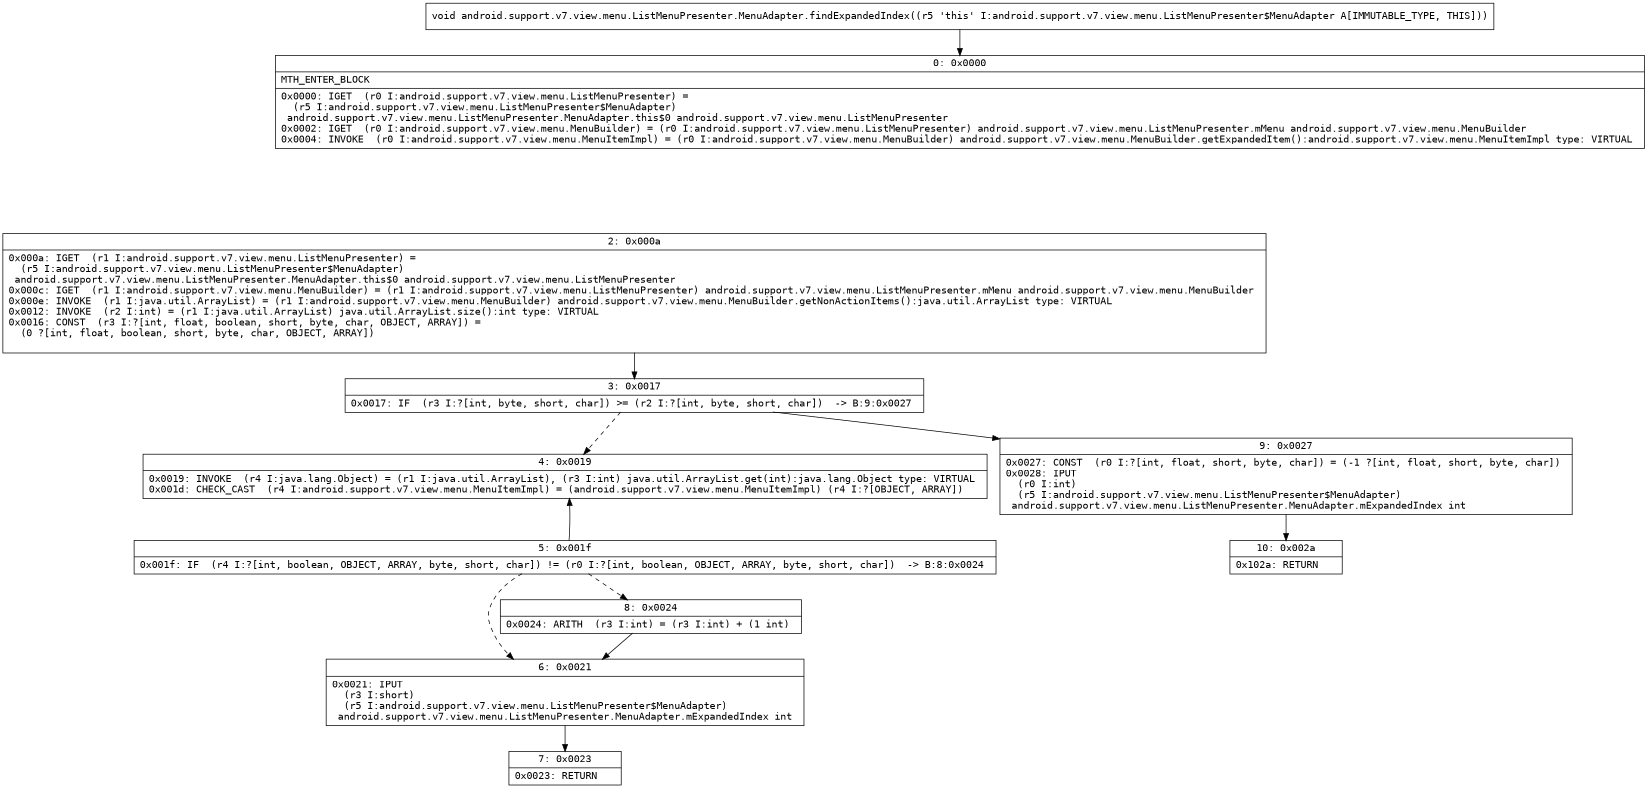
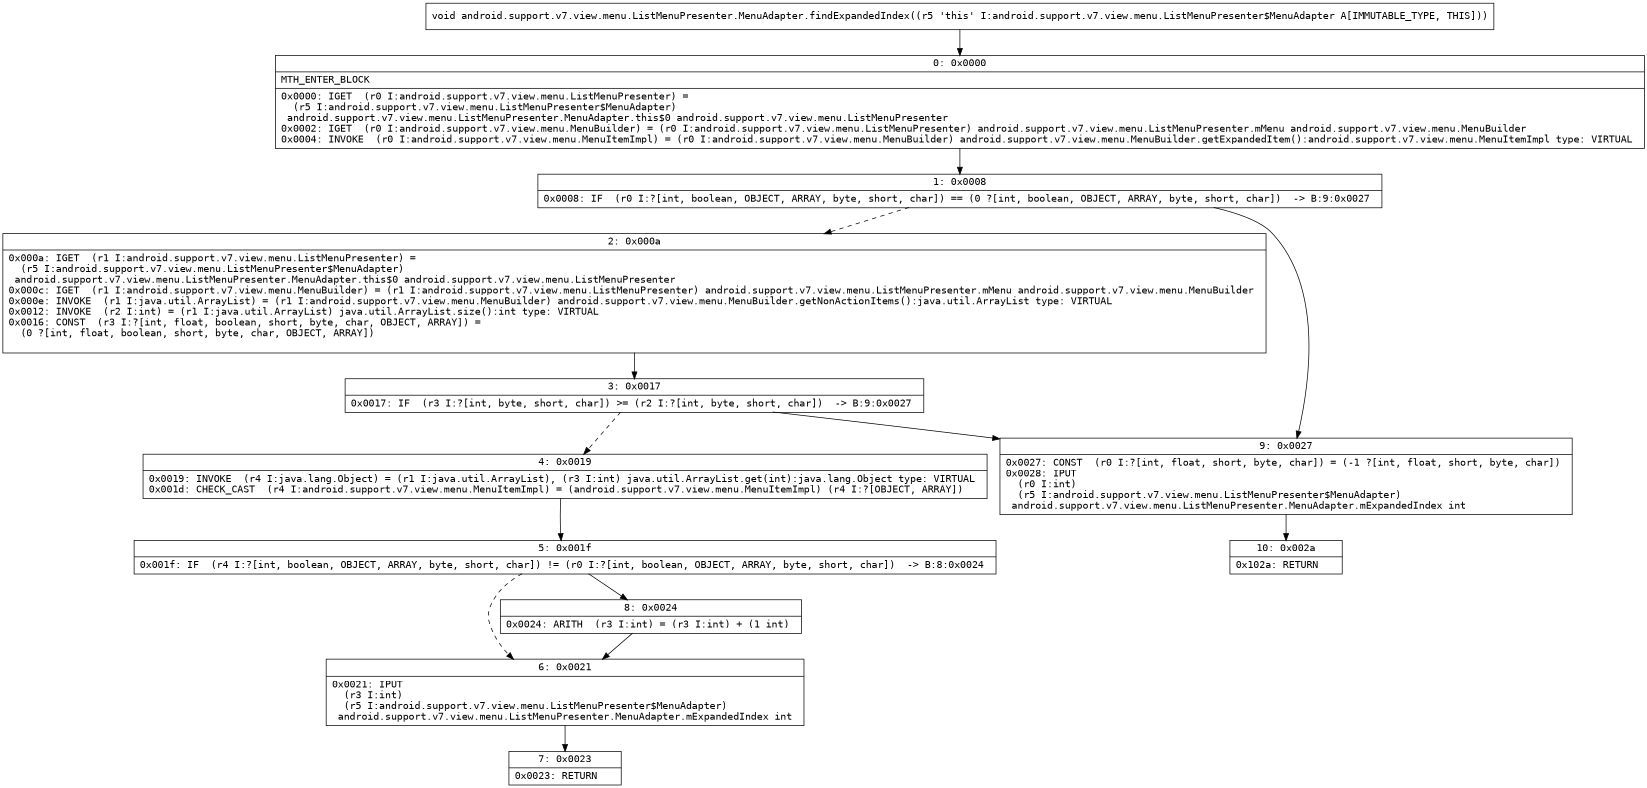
node "1: 0x0008": added
edge "5: 0x001f" -> "4: 0x0019": reversed
edge "5: 0x001f" -> "8: 0x0024": style dashed -> solid
node "6: 0x0021": text "(r3 I:short)" -> "(r3 I:int)"
